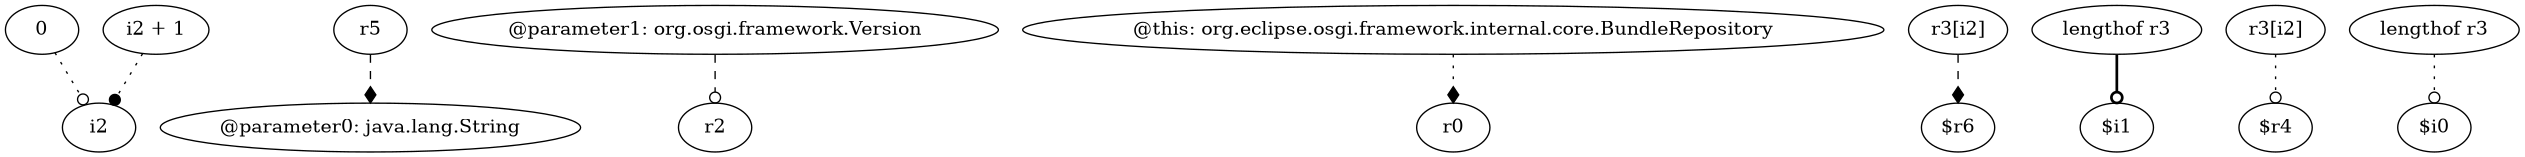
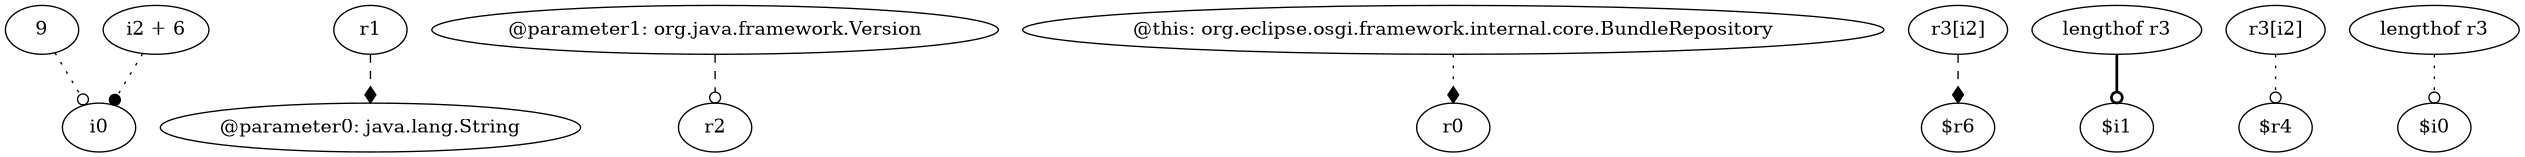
node "0": label "0" -> "9"
node "i2 + 1": label "i2 + 1" -> "i2 + 6"
node "r5": label "r5" -> "r1"
node "@parameter1: org.osgi.framework.Version": label "@parameter1: org.osgi.framework.Version" -> "@parameter1: org.java.framework.Version"
node "i2": label "i2" -> "i0"
